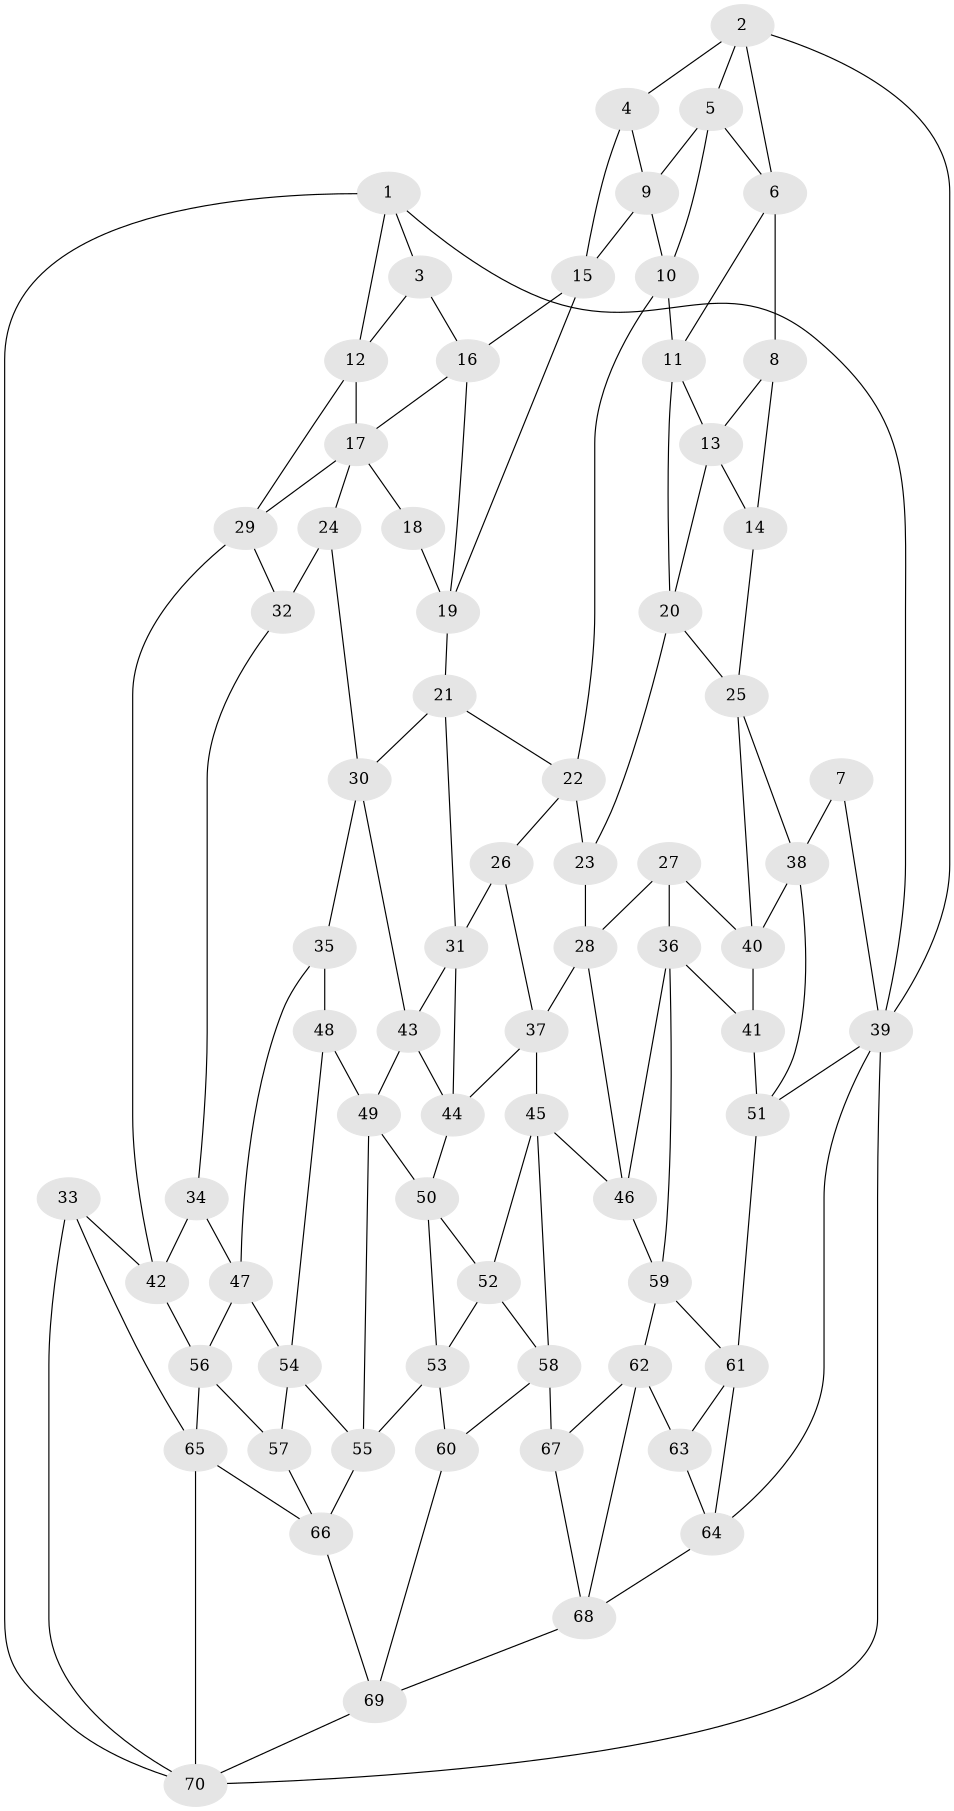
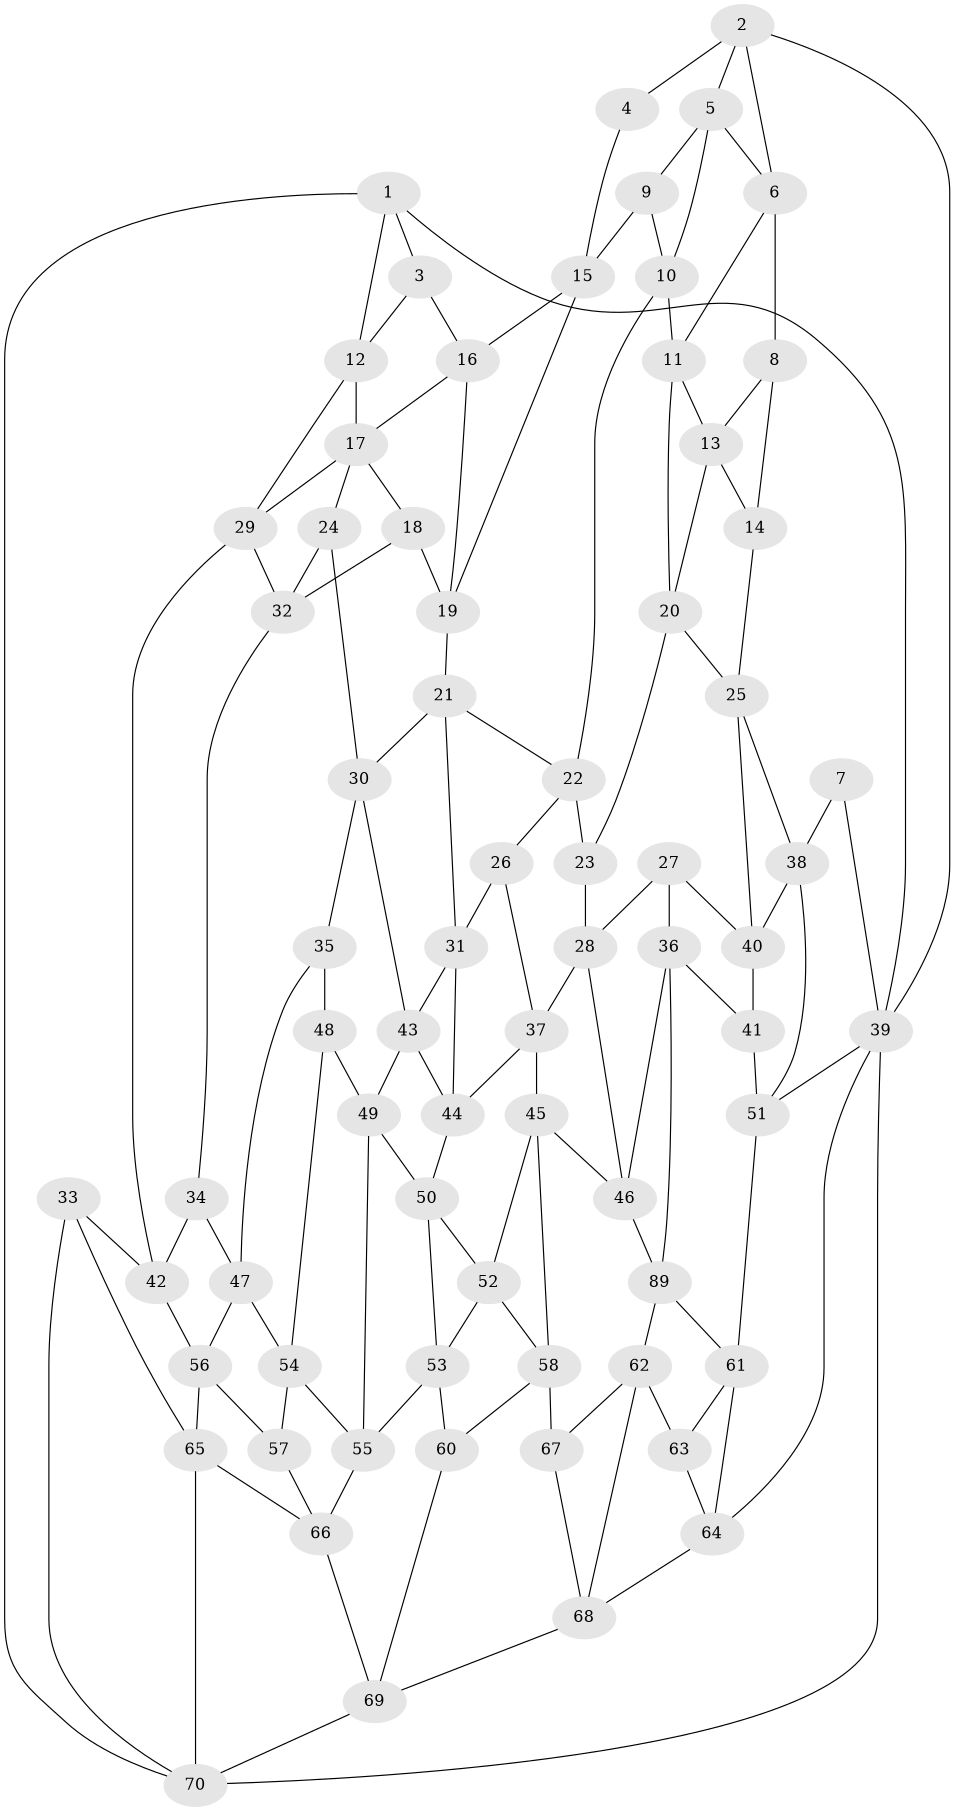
edge "4" -- "9": removed
edge "18" -- "32": added
node "59": label "59" -> "89"
